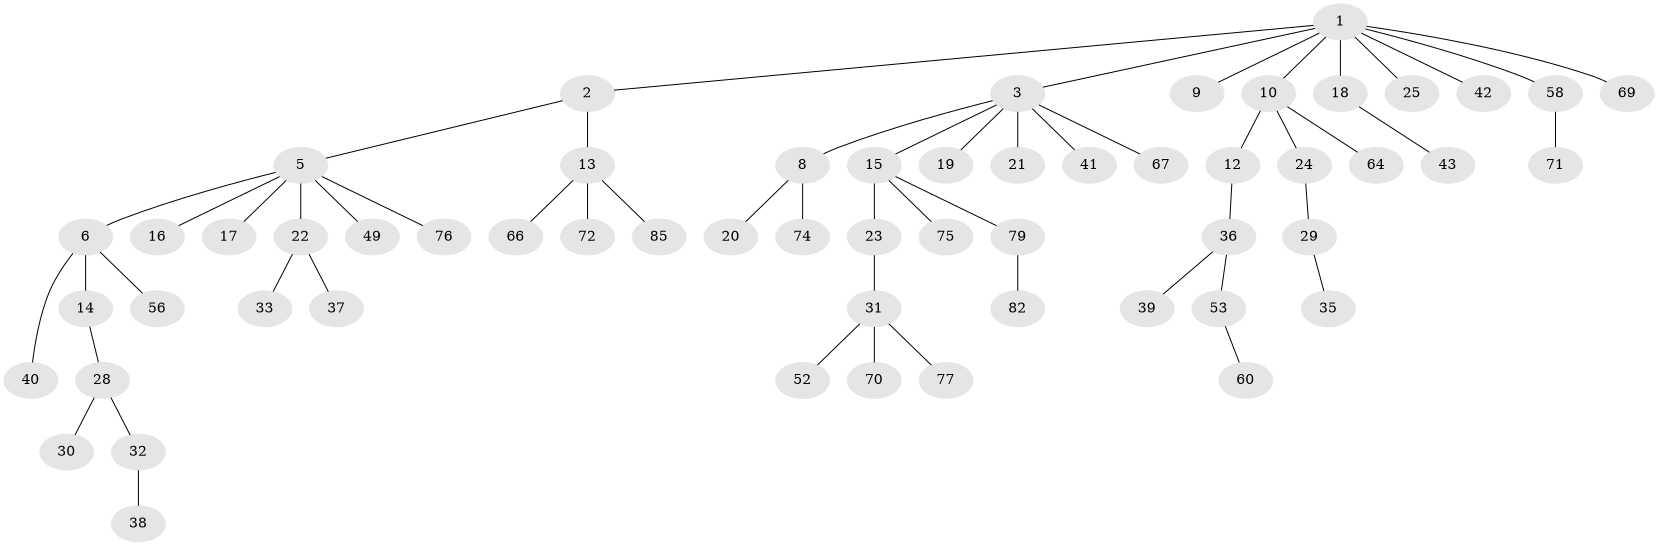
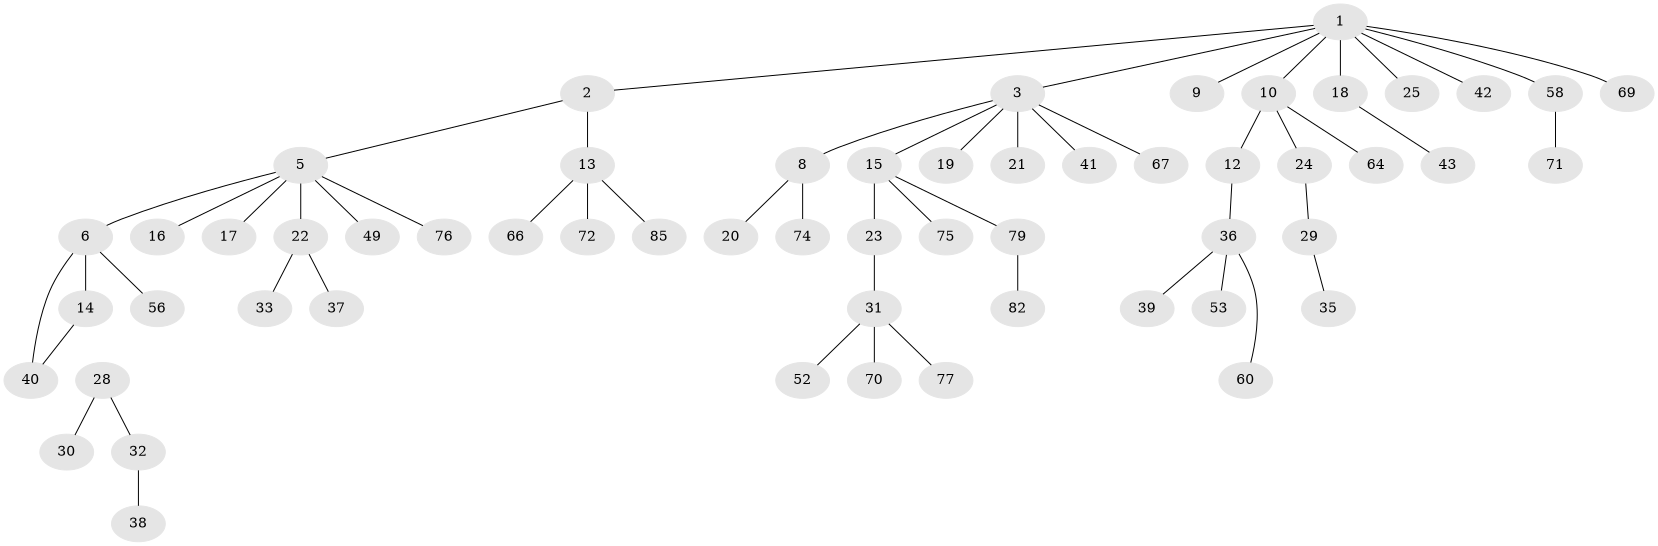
edge "14" -- "28": now "14" -- "40"
edge "53" -- "60": now "36" -- "60"
